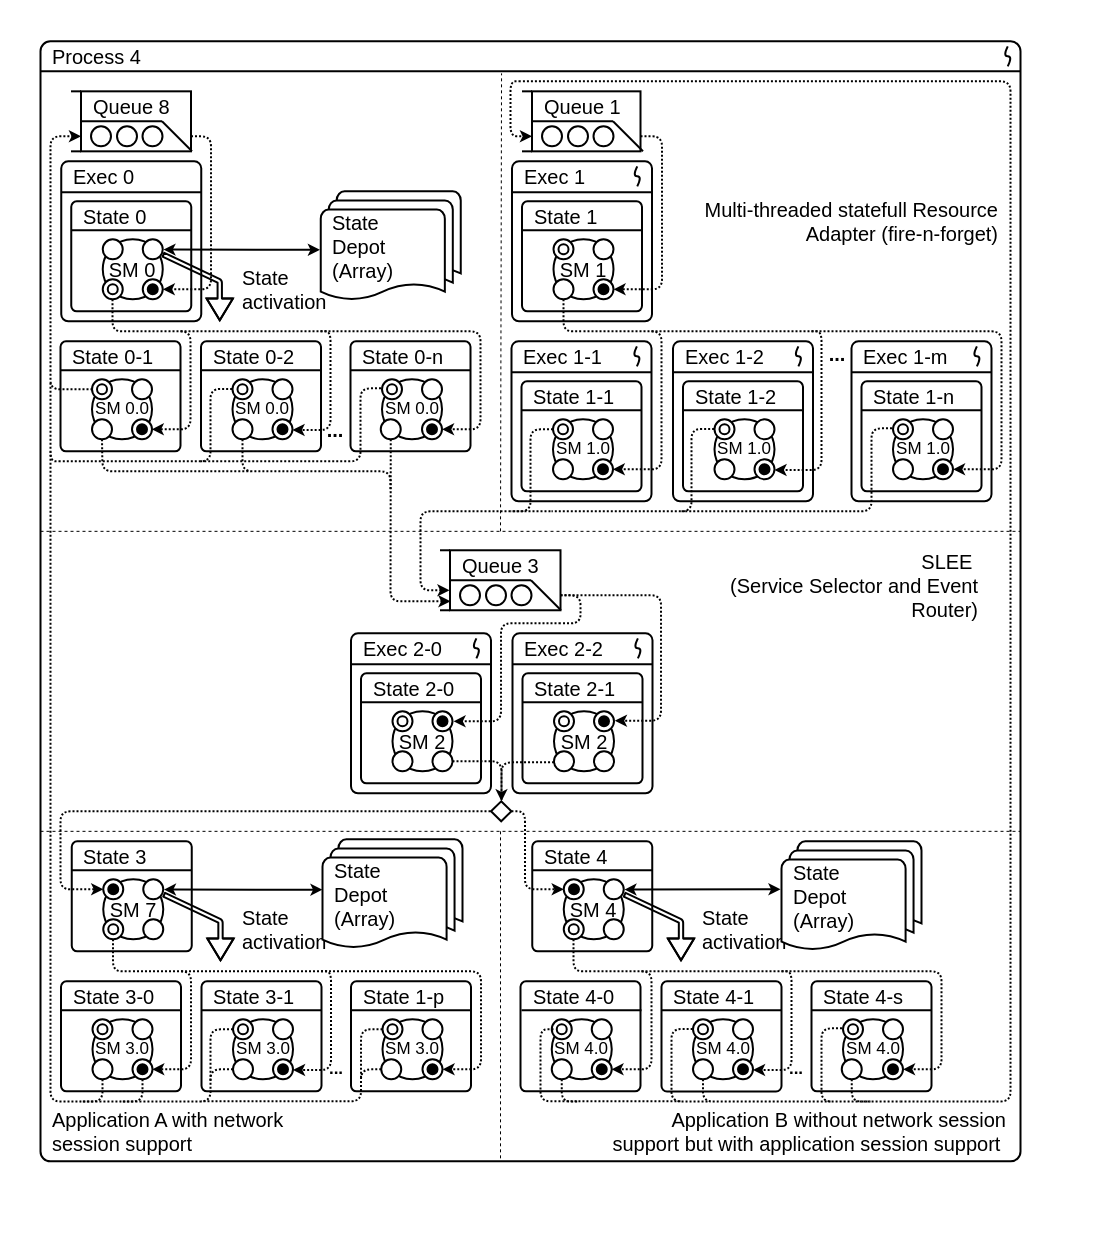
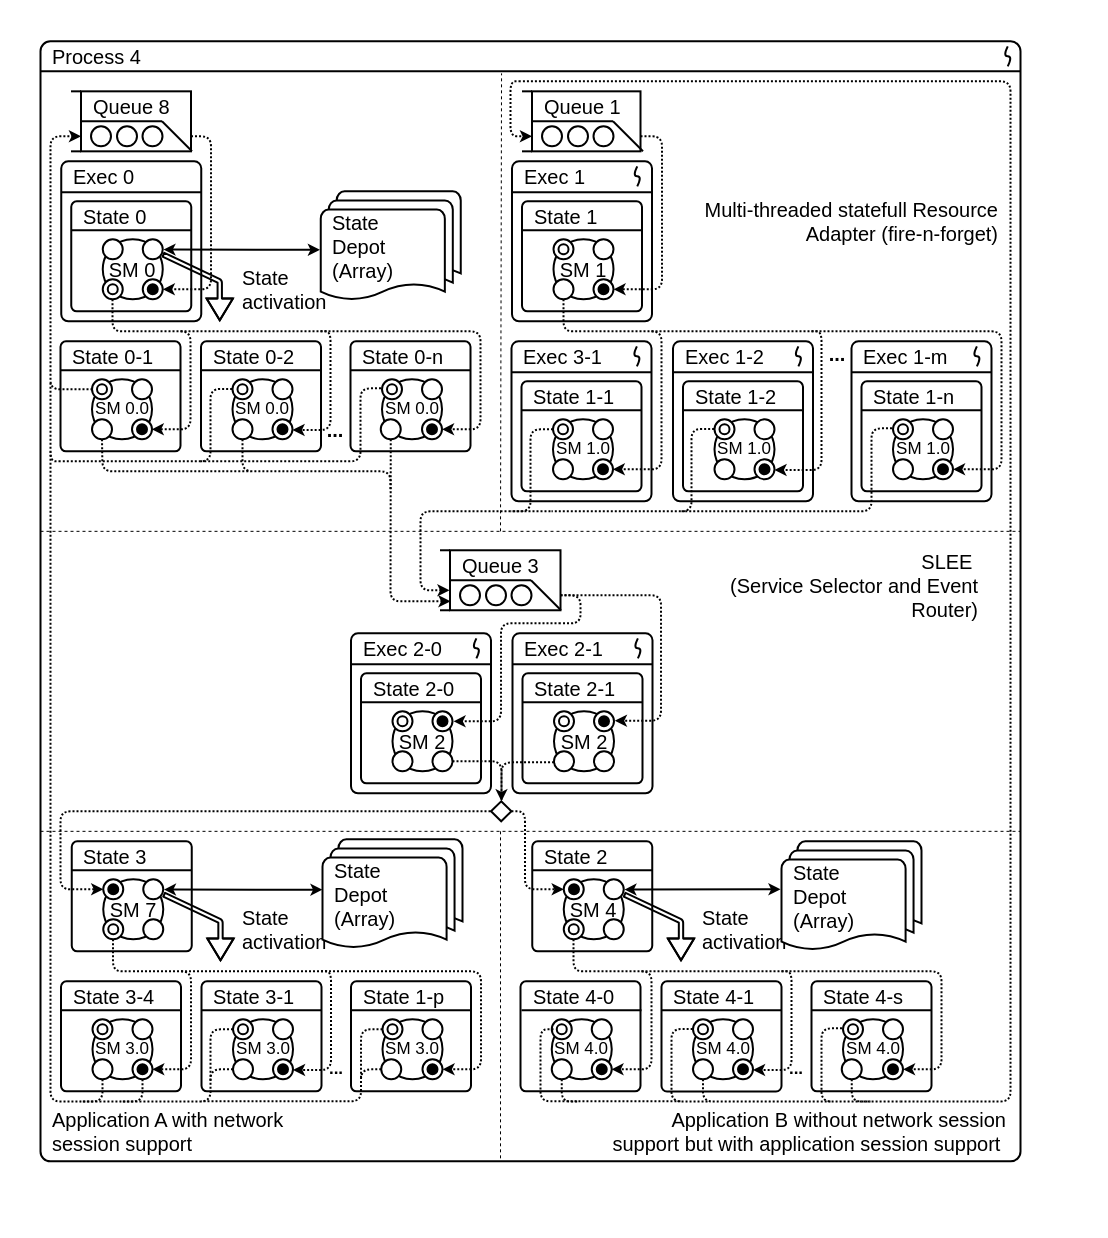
node "Exec 1-1": label "Exec 1-1" -> "Exec 3-1"
node "Exec 2-2": label "Exec 2-2" -> "Exec 2-1"
node "State 4": label "State 4" -> "State 2"
node "State 3-0": label "State 3-0" -> "State 3-4"
